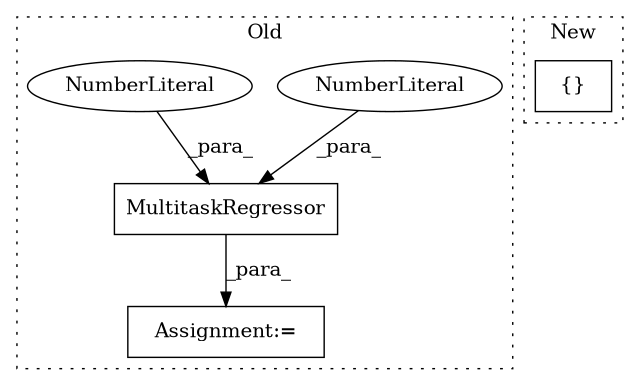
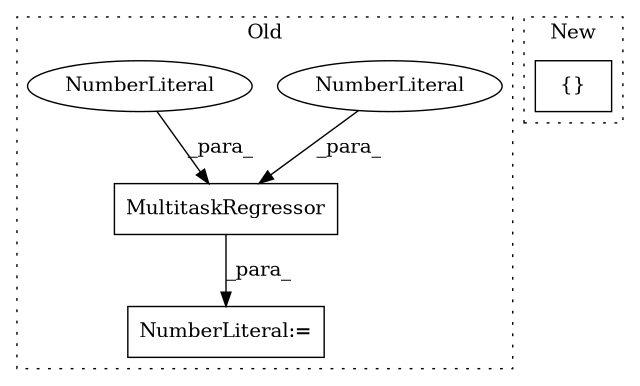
node "Assignment:=": label "Assignment:=" -> "NumberLiteral:="
